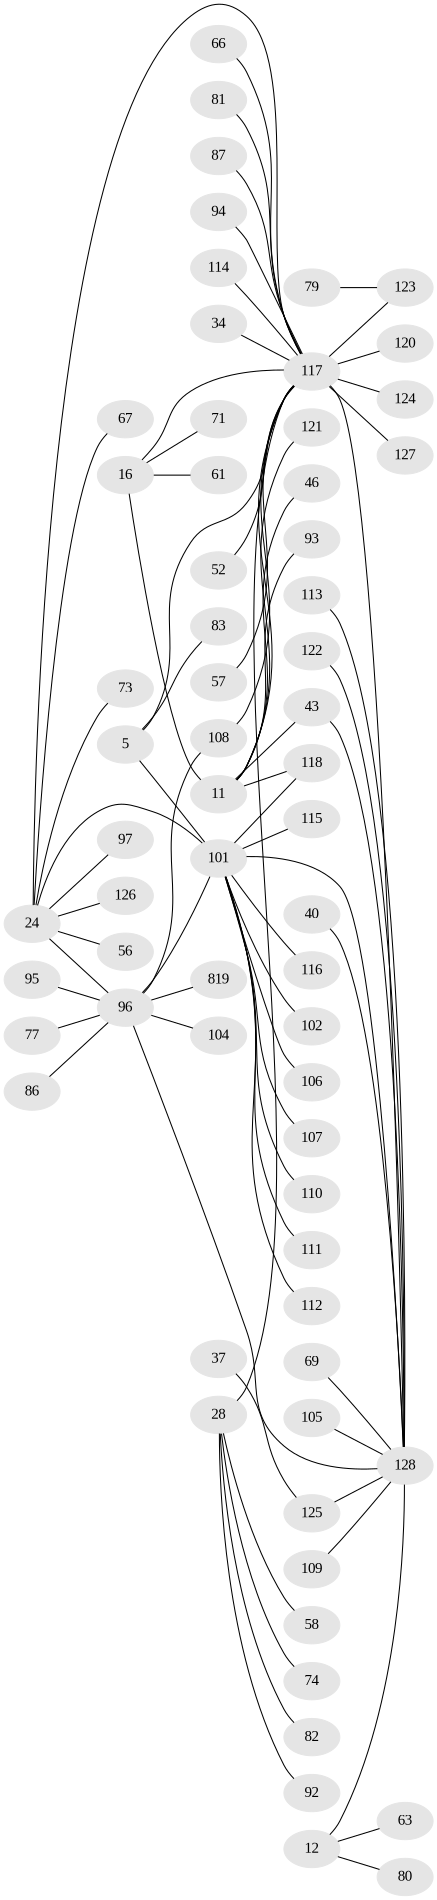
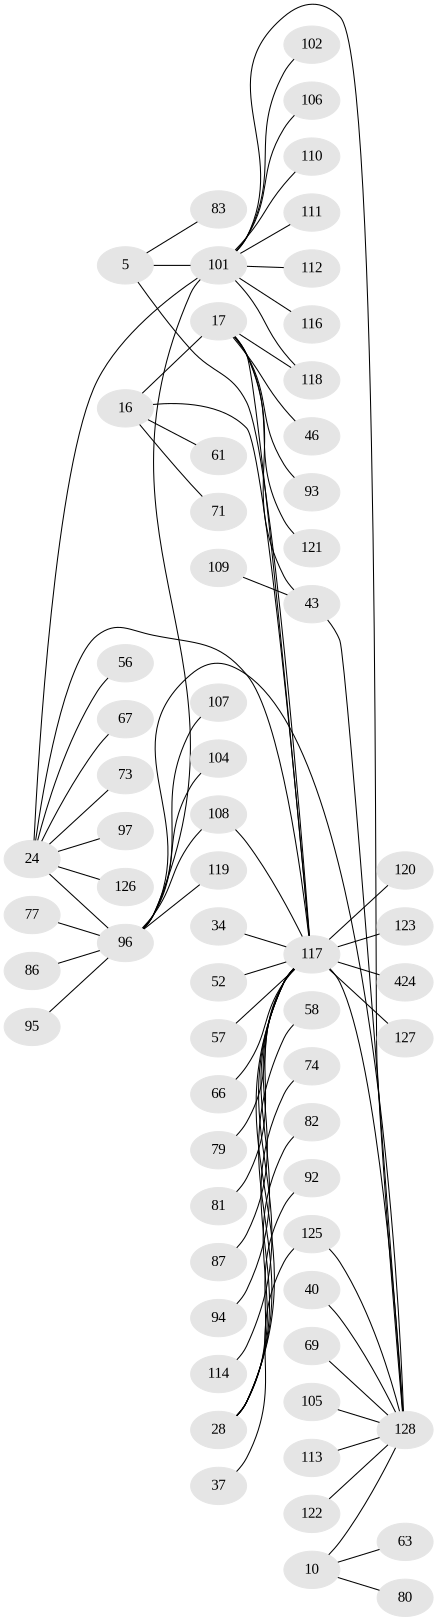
edge "79" -- "123": now "79" -- "117"
node "124": label "124" -> "424"
node "11": label "11" -> "17"
node "115": removed
node "819": label "819" -> "119"
edge "101" -- "107": now "96" -- "107"
edge "128" -- "109": now "43" -- "109"
node "12": label "12" -> "10"
